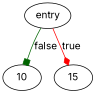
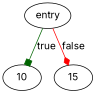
edge "entry" -> "10": label "false" -> "true"
edge "entry" -> "15": label "true" -> "false"
